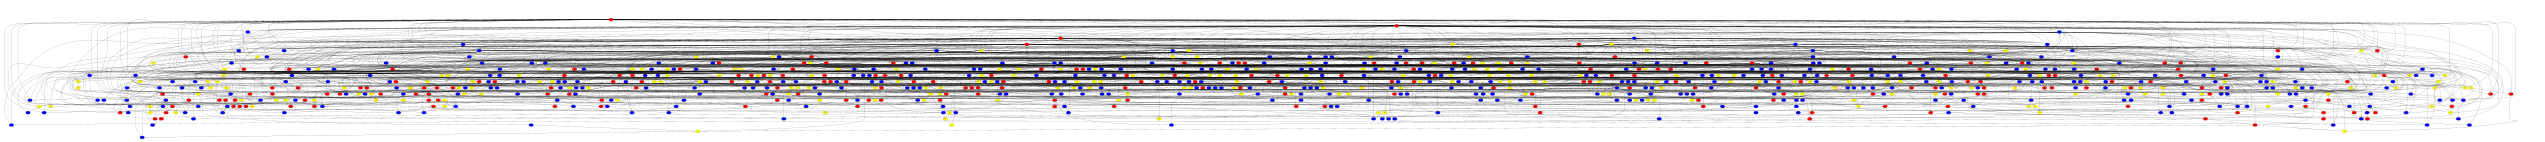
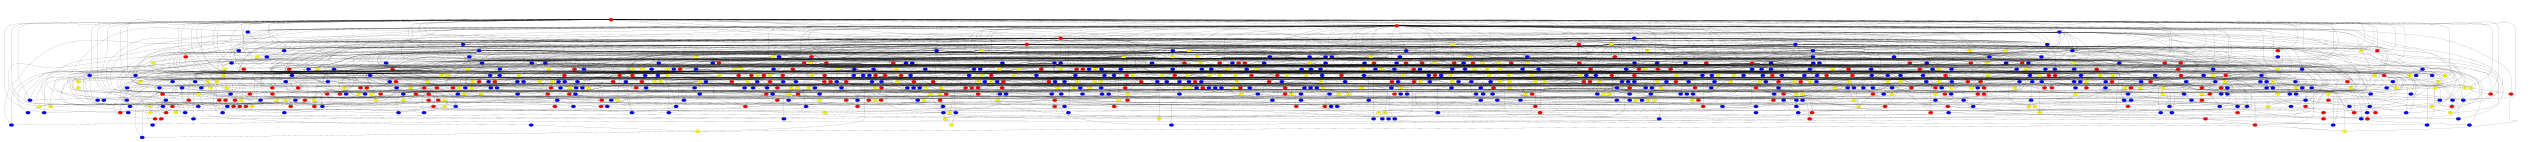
node "539": removed
